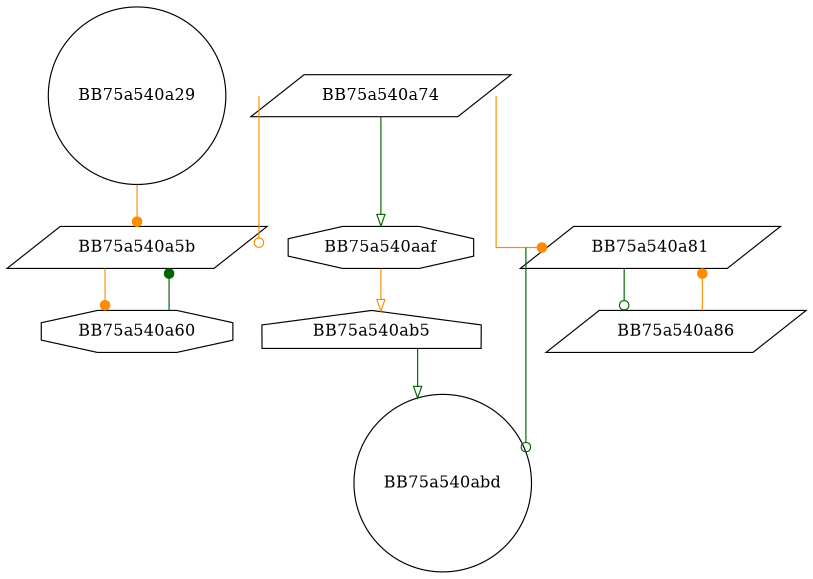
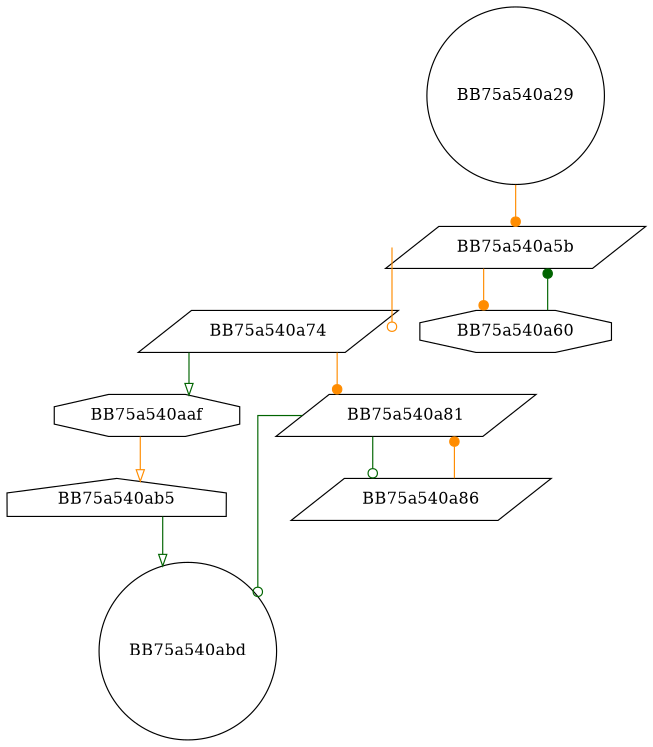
edge "BB75a540a74" -> "BB75a540a5b": reversed
